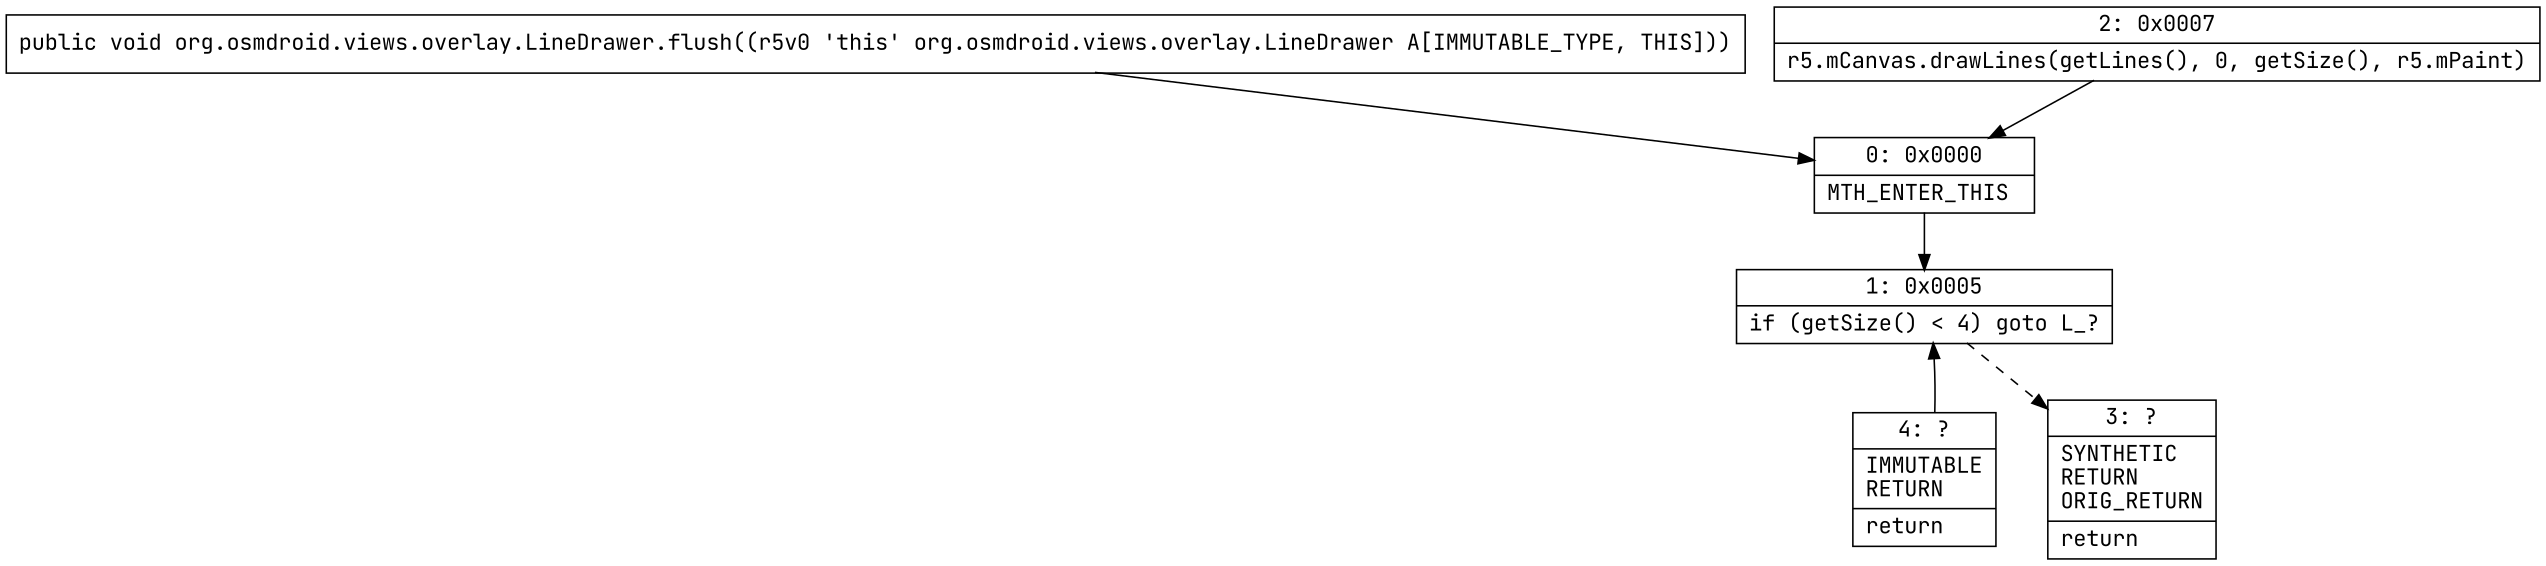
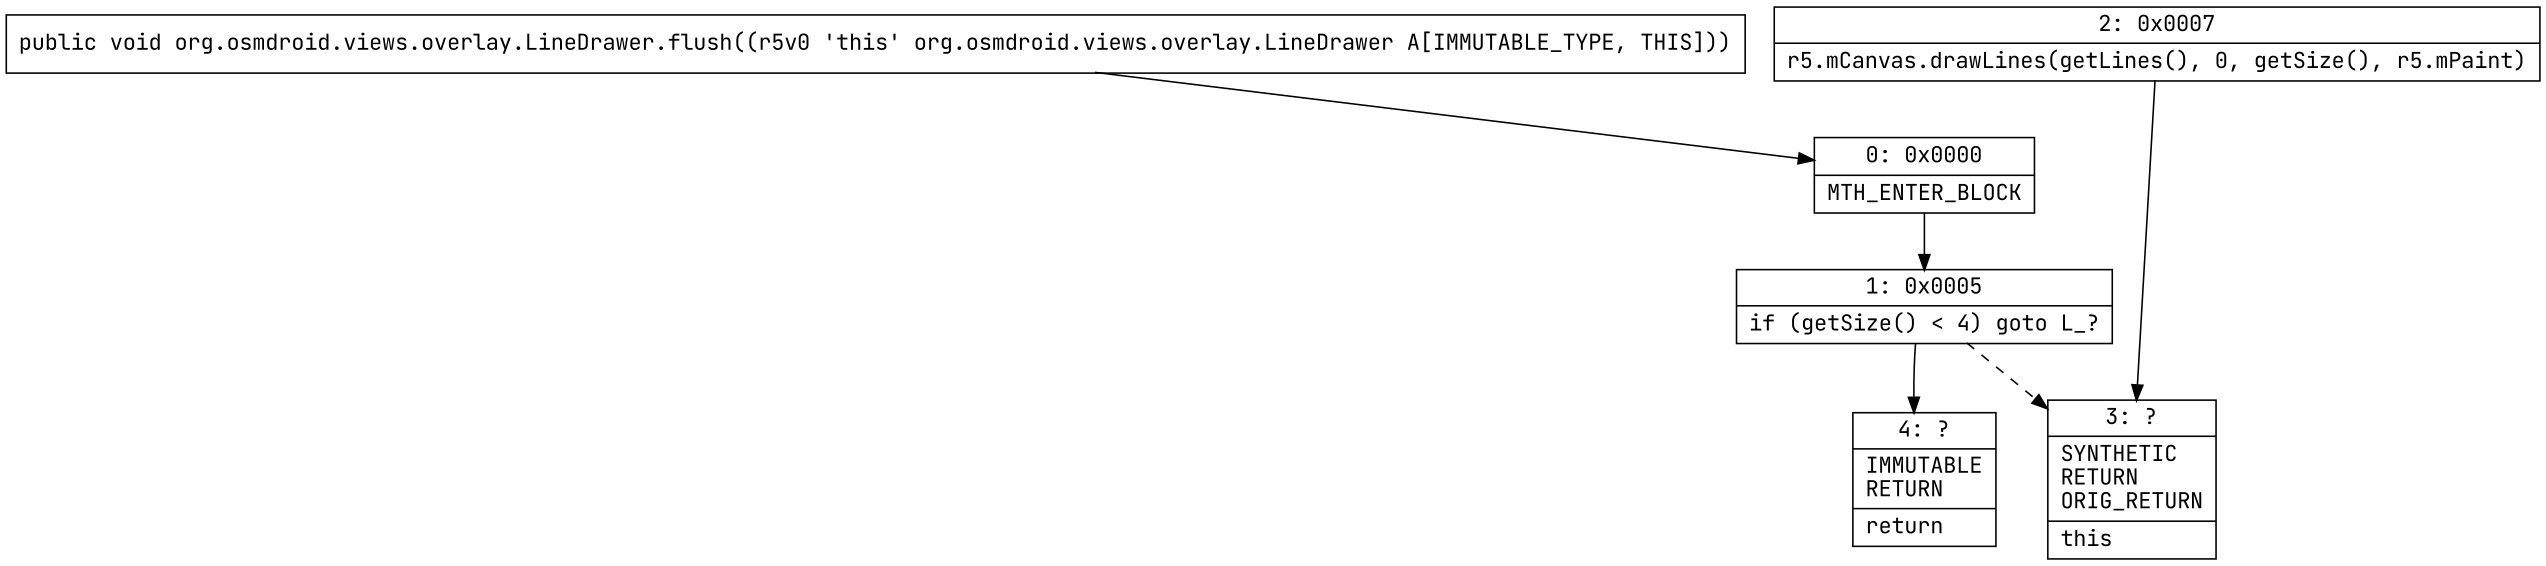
edge "2: 0x0007" -> "0: 0x0000": now "2: 0x0007" -> "3: ?"
node "0: 0x0000": text "MTH_ENTER_THIS" -> "MTH_ENTER_BLOCK"
edge "4: ?" -> "1: 0x0005": reversed
node "3: ?": text "return" -> "this"
